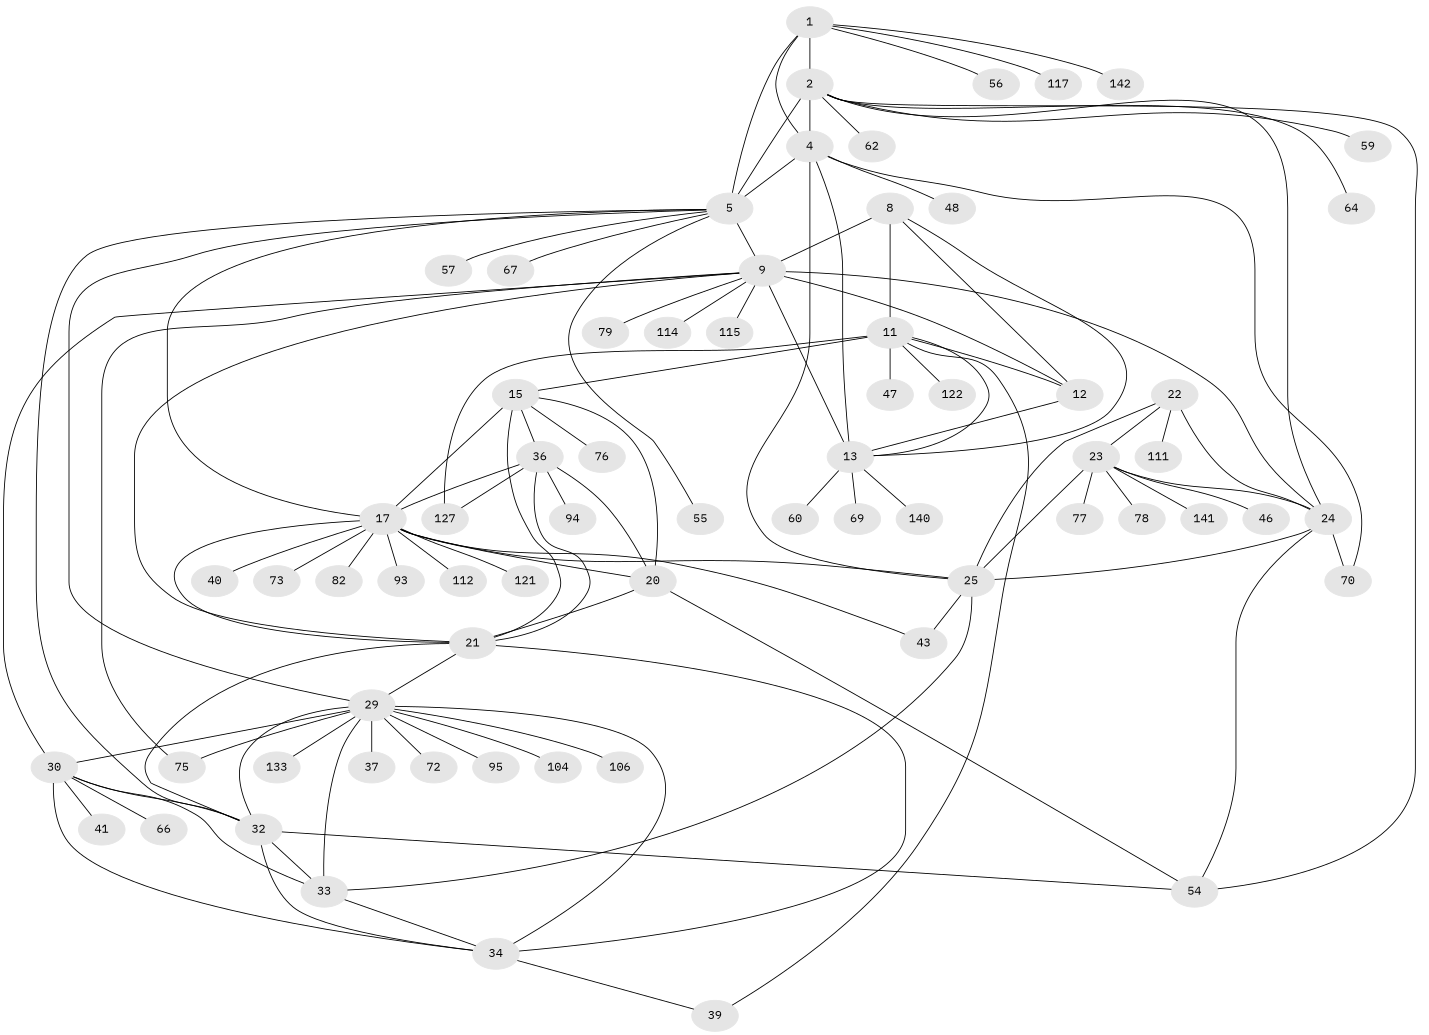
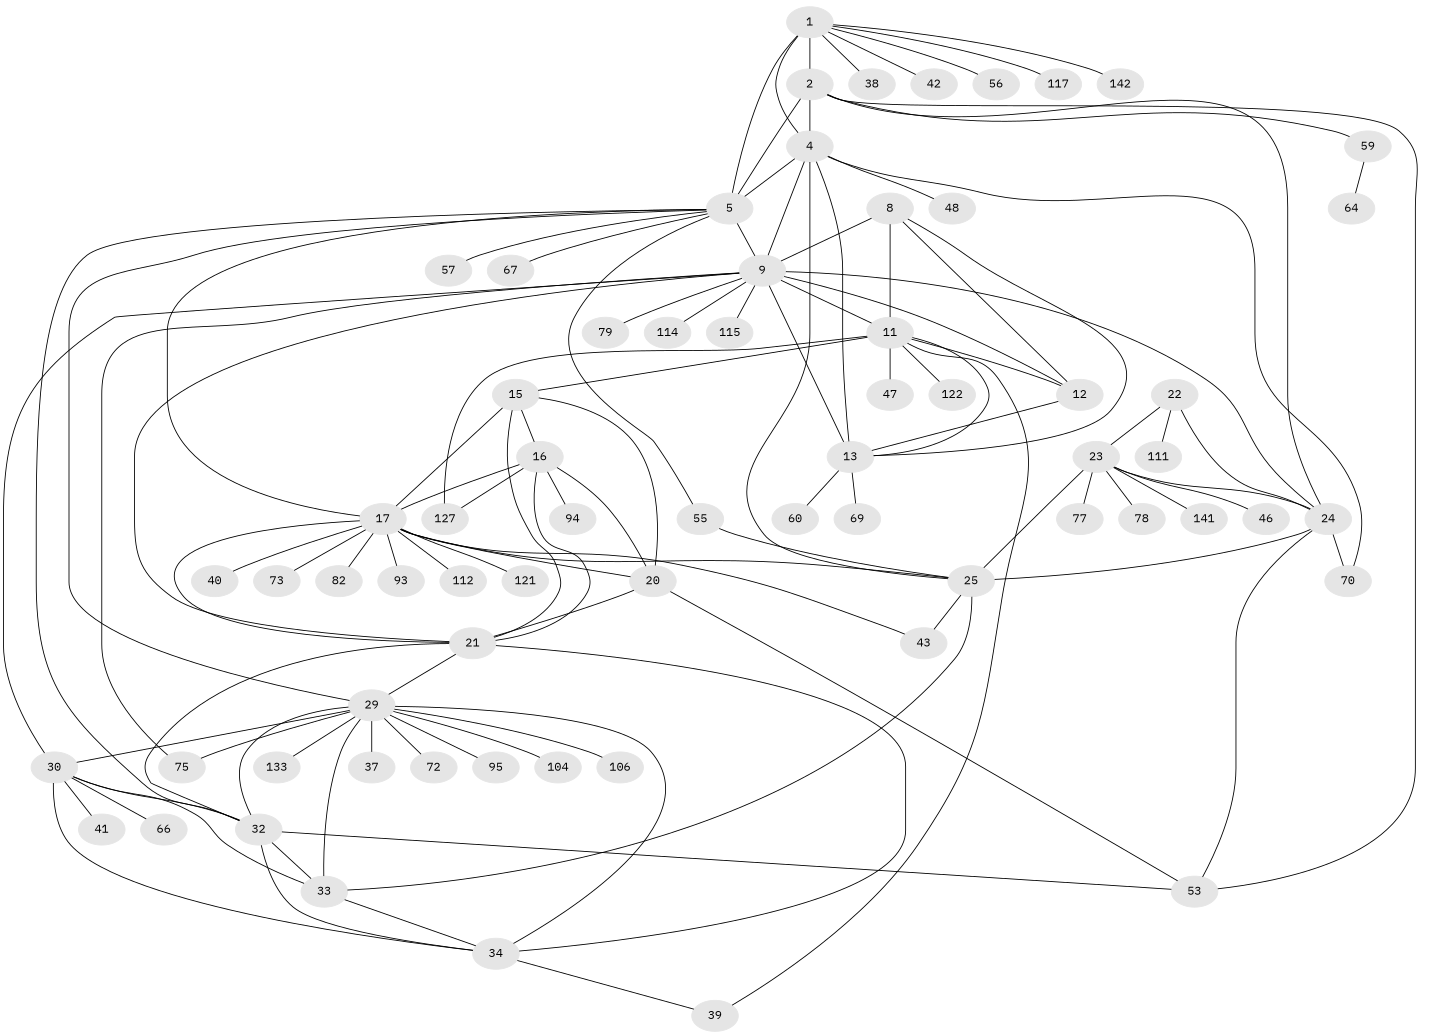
node "38": added
node "42": added
edge "2" -- "64": now "59" -- "64"
node "62": removed
edge "4" -- "9": added
edge "9" -- "11": added
node "36": label "36" -> "16"
node "76": removed
edge "22" -- "25": now "55" -- "25"
node "140": removed
node "54": label "54" -> "53"
